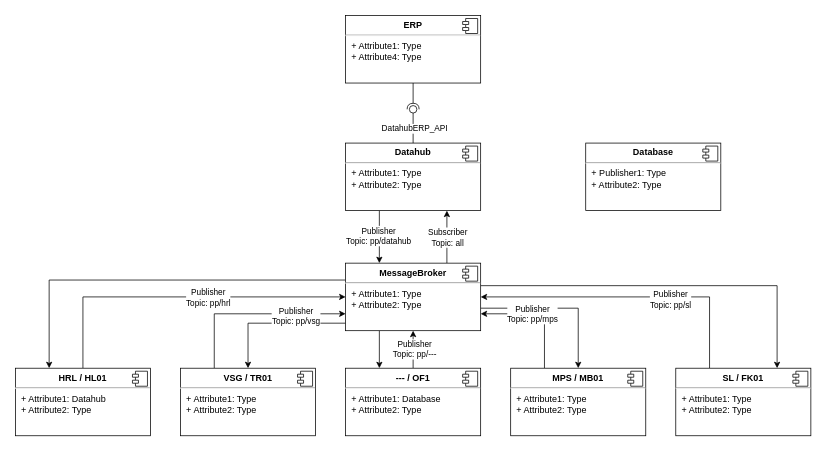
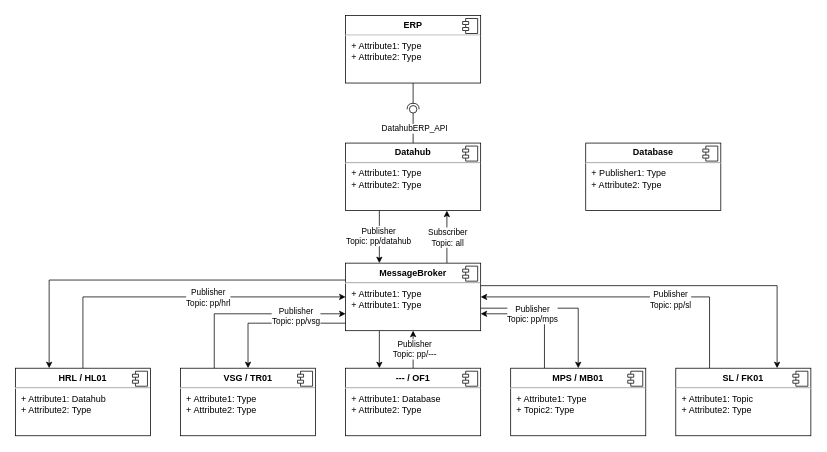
node "ERP + Attribute1: Type + Attribute4: Type": label "ERP + Attribute1: Type + Attribute4: Type" -> "ERP + Attribute1: Type + Attribute2: Type"
node "MessageBroker + Attribute1: Type + Attribute2: Type": label "MessageBroker + Attribute1: Type + Attribute2: Type" -> "MessageBroker + Attribute1: Type + Attribute1: Type"
node "MPS / MB01 + Attribute1: Type + Attribute2: Type": label "MPS / MB01 + Attribute1: Type + Attribute2: Type" -> "MPS / MB01 + Attribute1: Type + Topic2: Type"
node "SL / FK01 + Attribute1: Type + Attribute2: Type": label "SL / FK01 + Attribute1: Type + Attribute2: Type" -> "SL / FK01 + Attribute1: Topic + Attribute2: Type"
